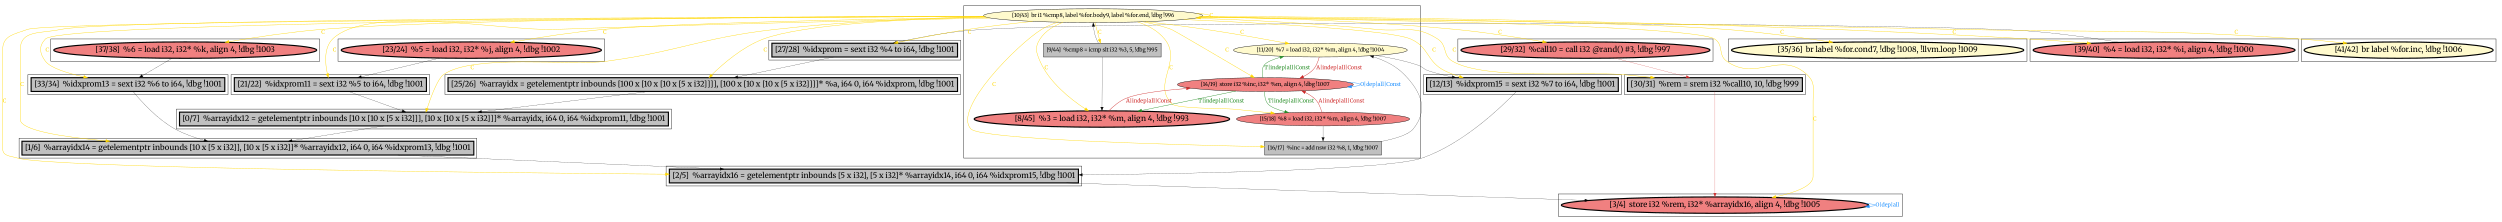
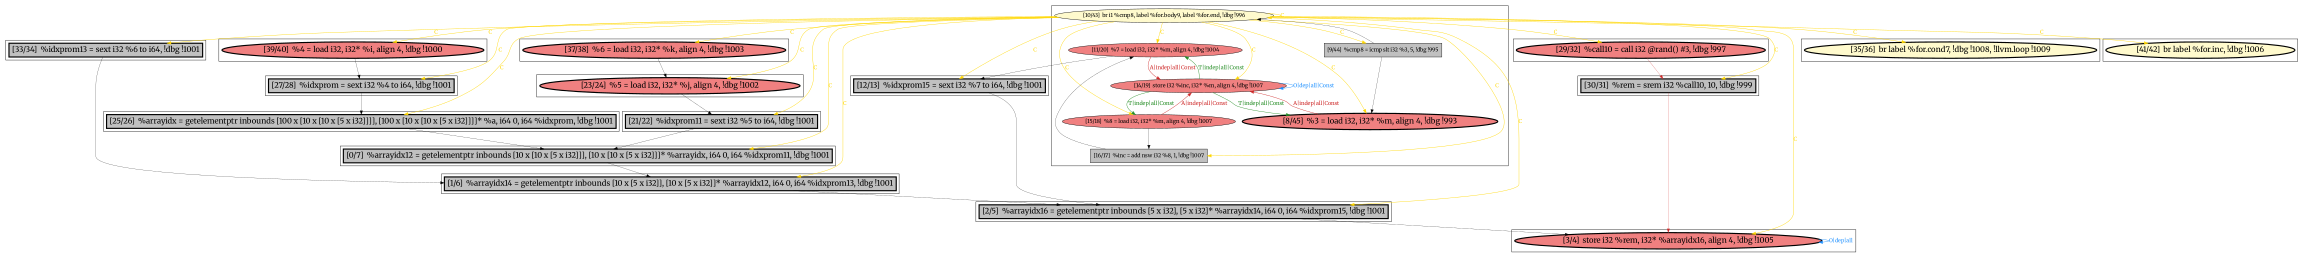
node "[11/20]  %7 = load i32, i32* %m, align 4, !dbg !1004": fillcolor lemonchiffon -> lightcoral
edge "[37/38]  %6 = load i32, i32* %k, align 4, !dbg !1003" -> "[33/34]  %idxprom13 = sext i32 %6 to i64, !dbg !1001": now "[37/38]  %6 = load i32, i32* %k, align 4, !dbg !1003" -> "[23/24]  %5 = load i32, i32* %j, align 4, !dbg !1002"
